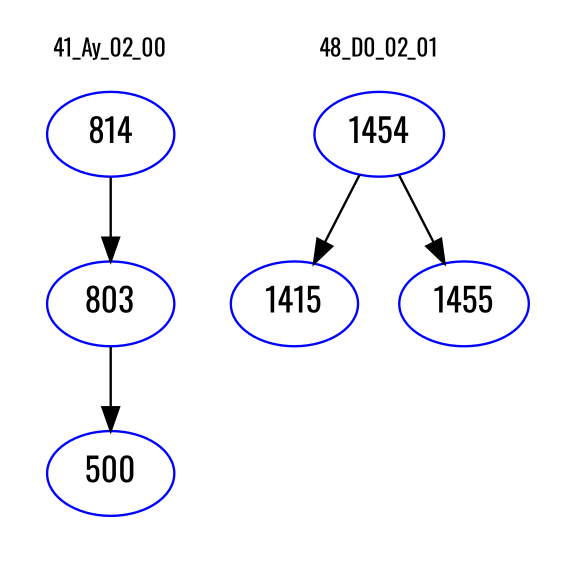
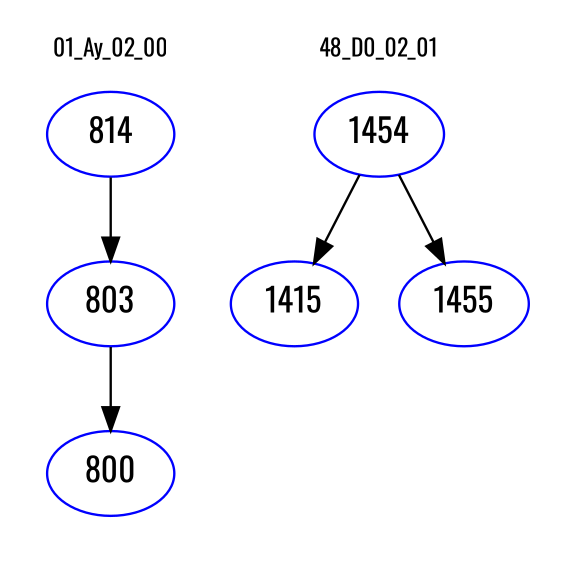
cluster "41_Ay_02_00": label "41_Ay_02_00" -> "01_Ay_02_00"
node "500": label "500" -> "800"
